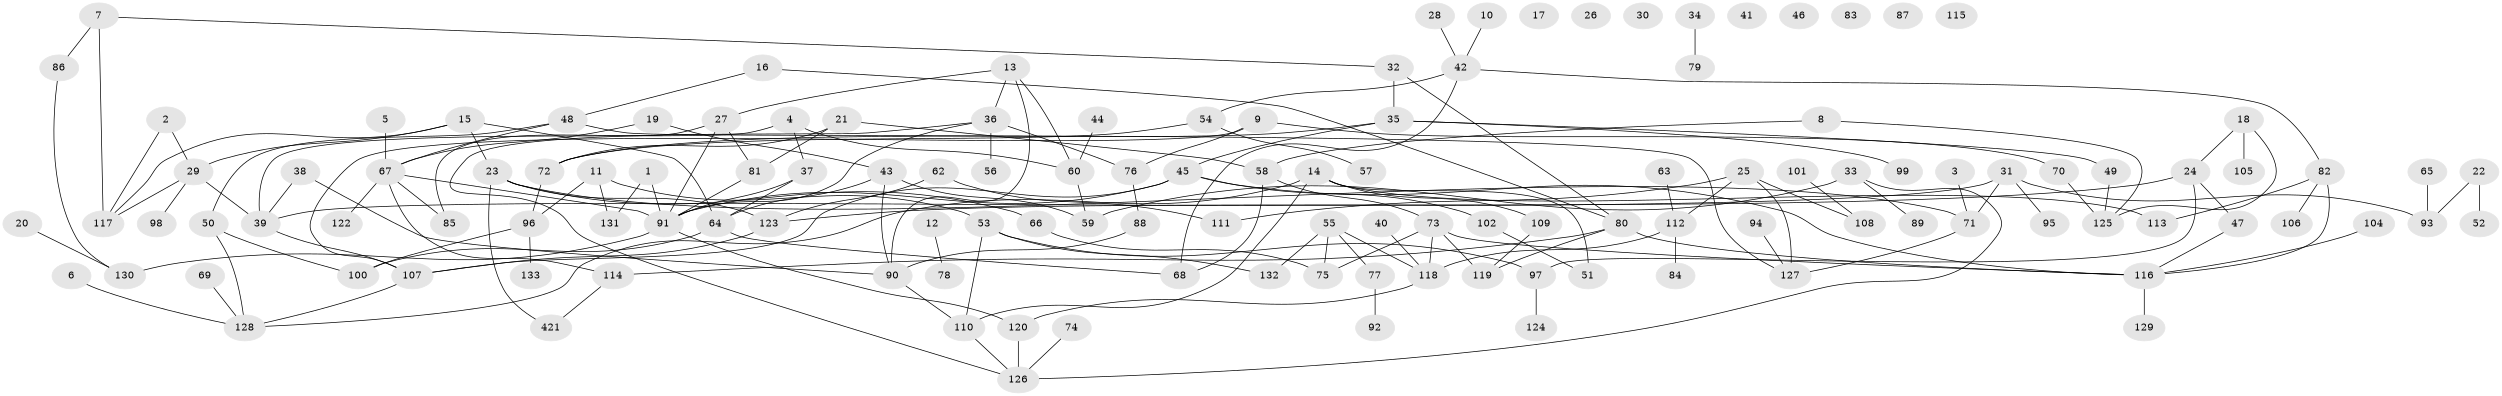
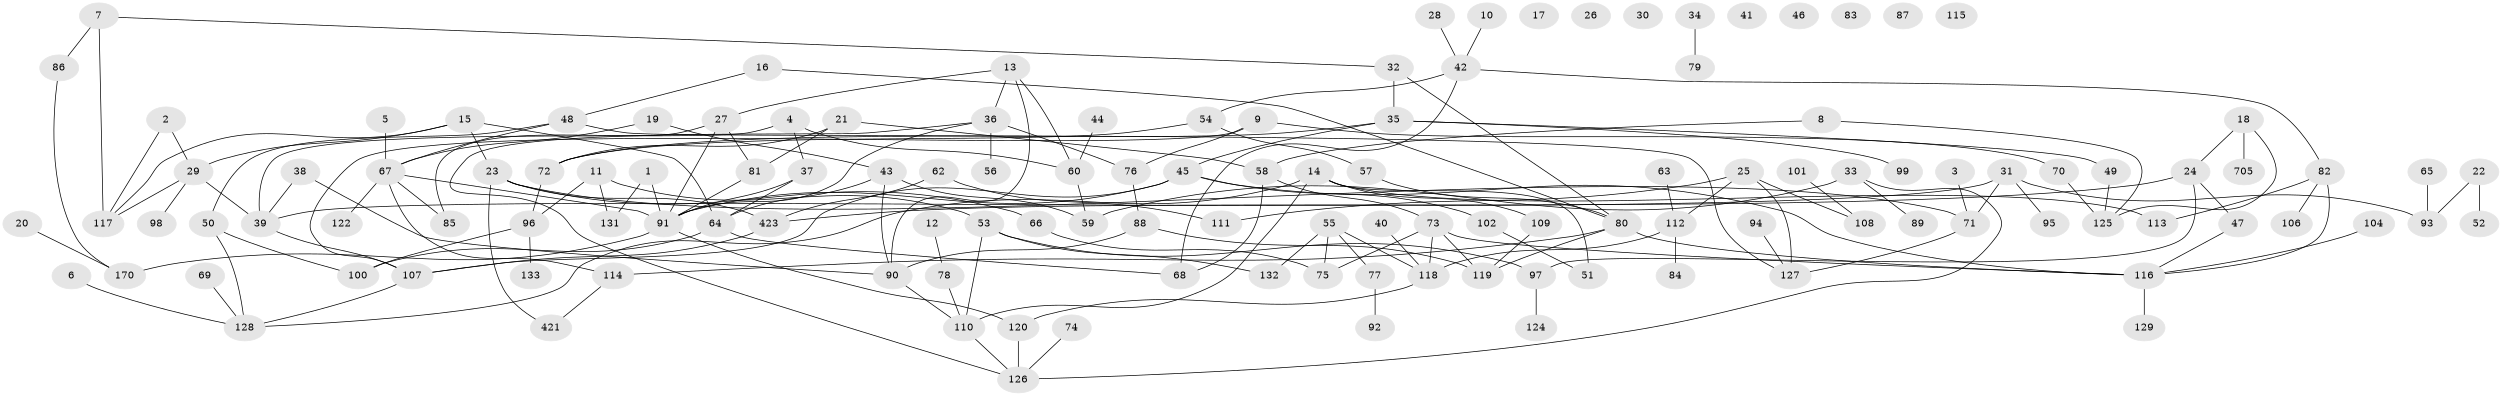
node "105": label "105" -> "705"
edge "57" -- "80": added
node "123": label "123" -> "423"
edge "88" -- "119": added
node "130": label "130" -> "170"
edge "78" -- "110": added
